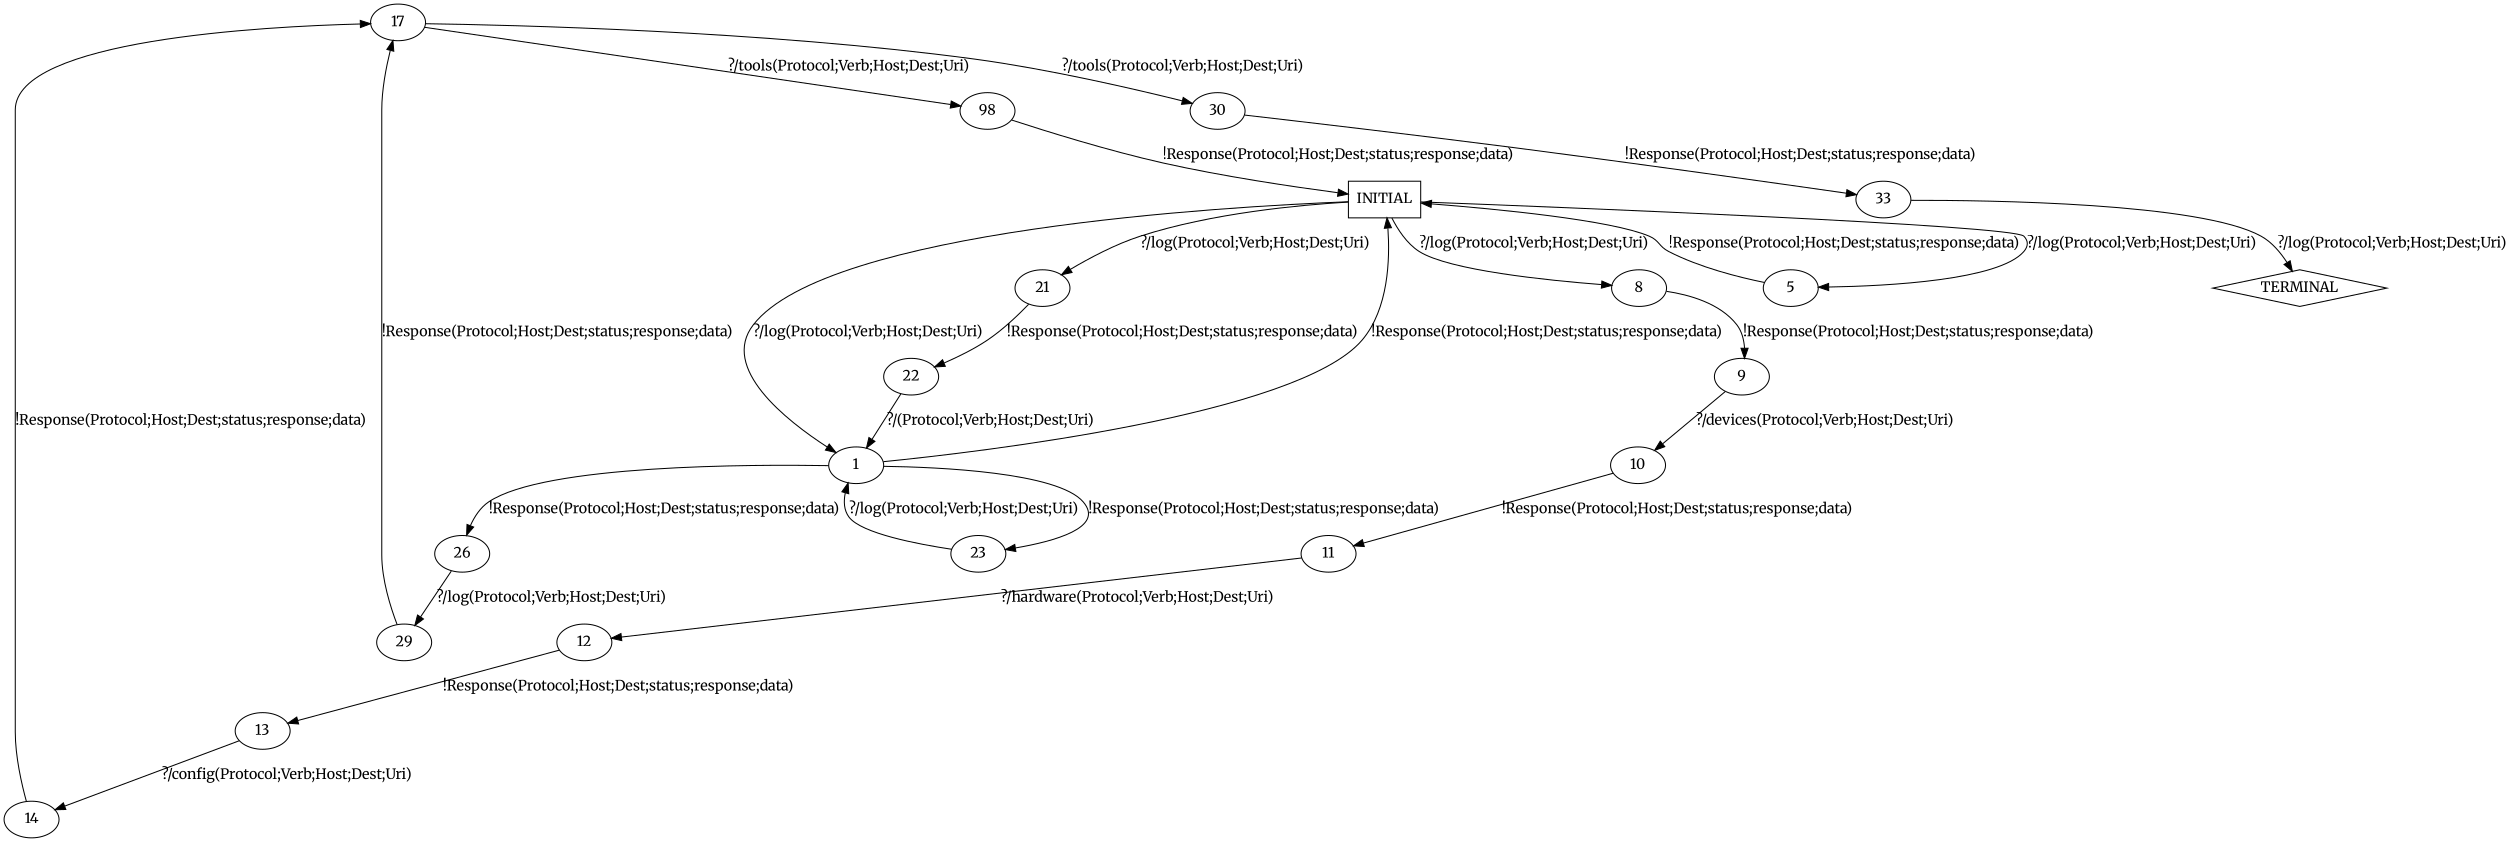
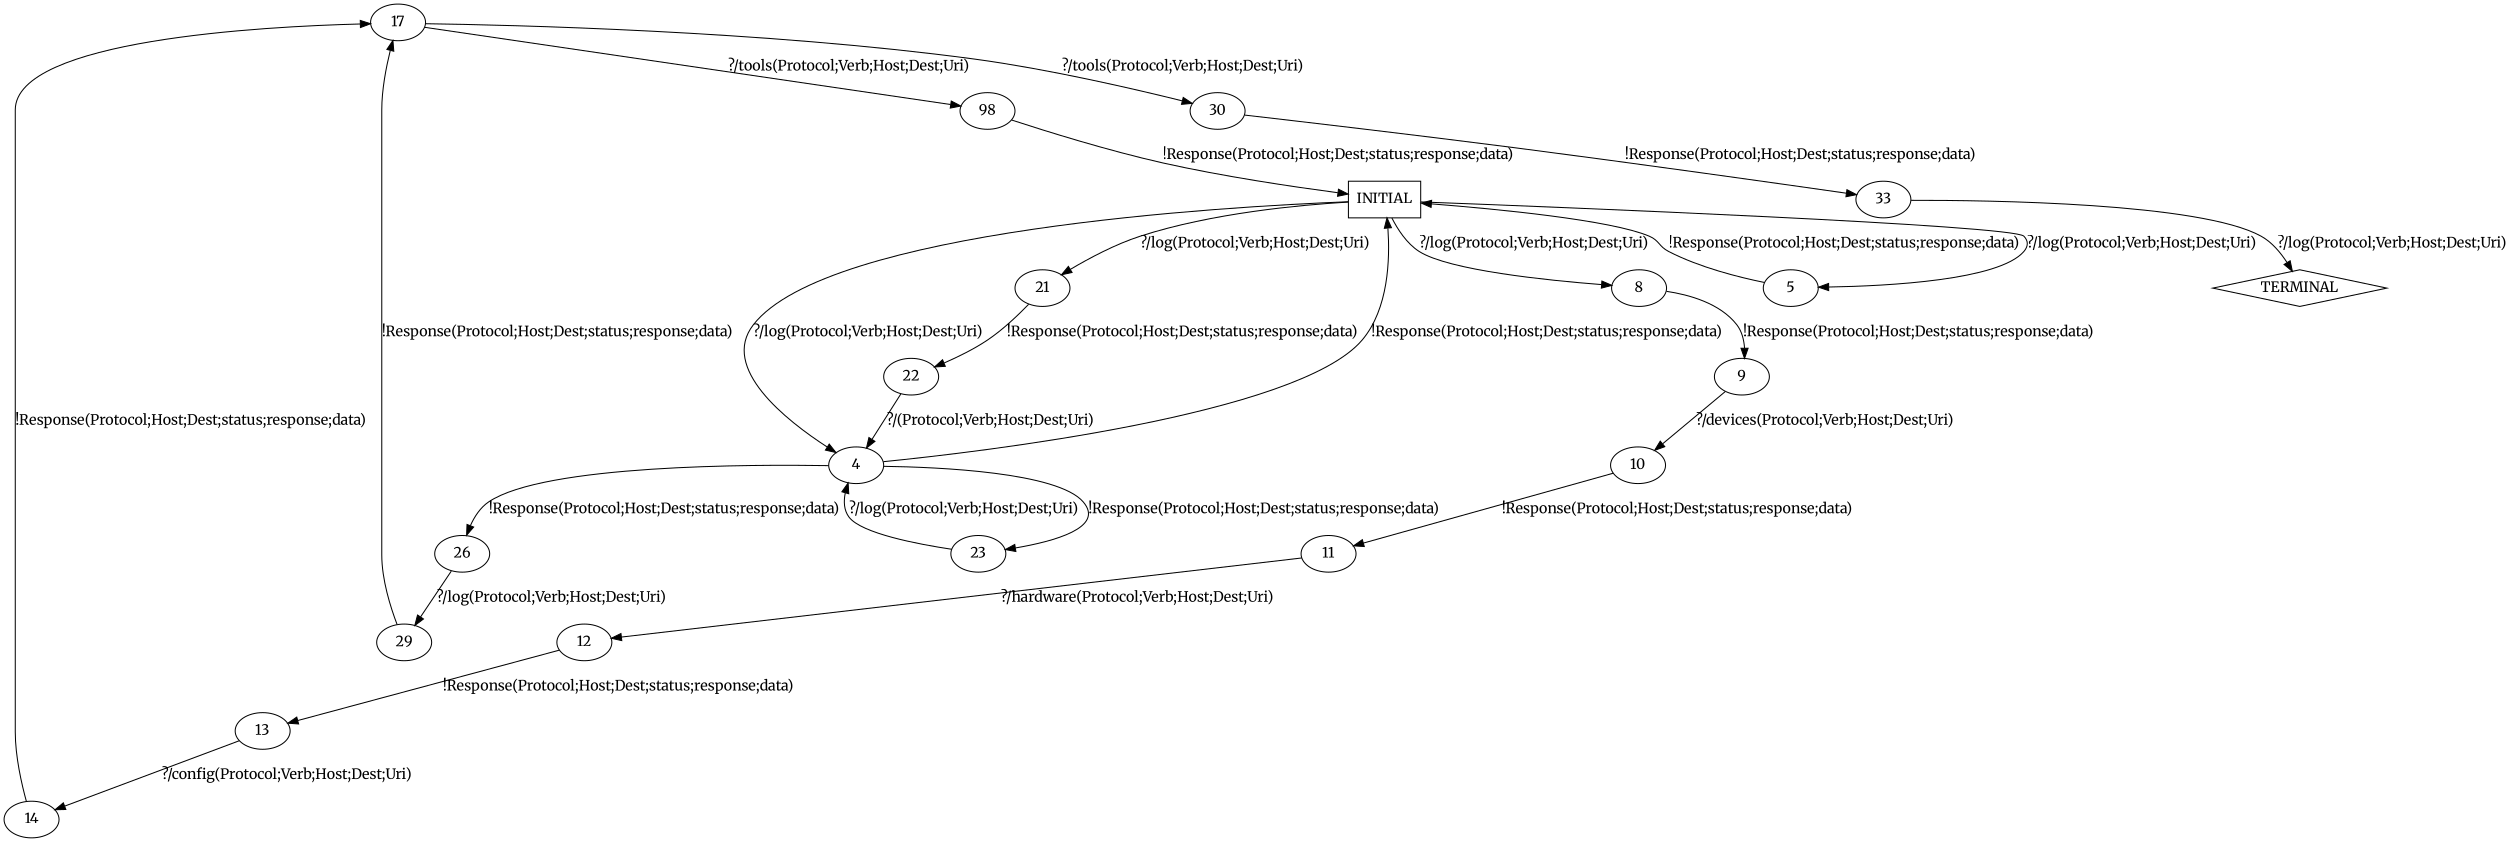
node "1": label "1" -> "4"
